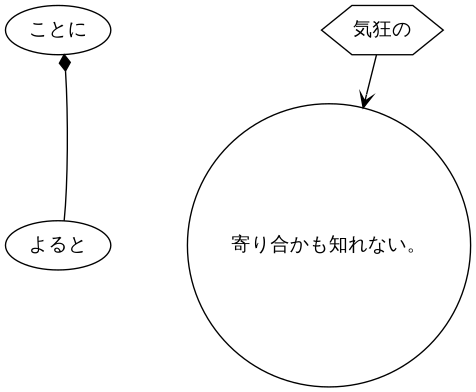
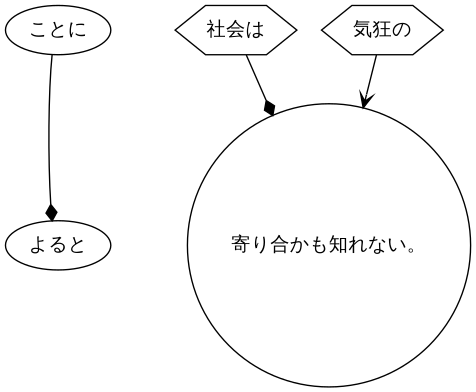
node "社会は": added
edge "よると" -> "ことに": reversed
